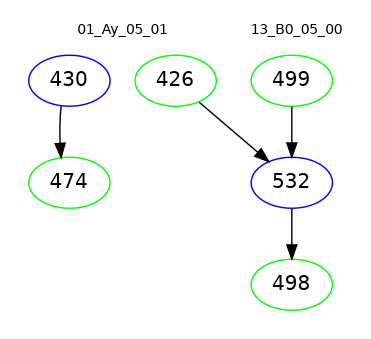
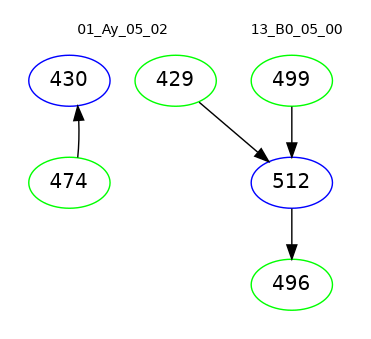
cluster "01_Ay_05_01": label "01_Ay_05_01" -> "01_Ay_05_02"
node "426": label "426" -> "429"
edge "430" -> "474": reversed
node "532": label "532" -> "512"
node "498": label "498" -> "496"
